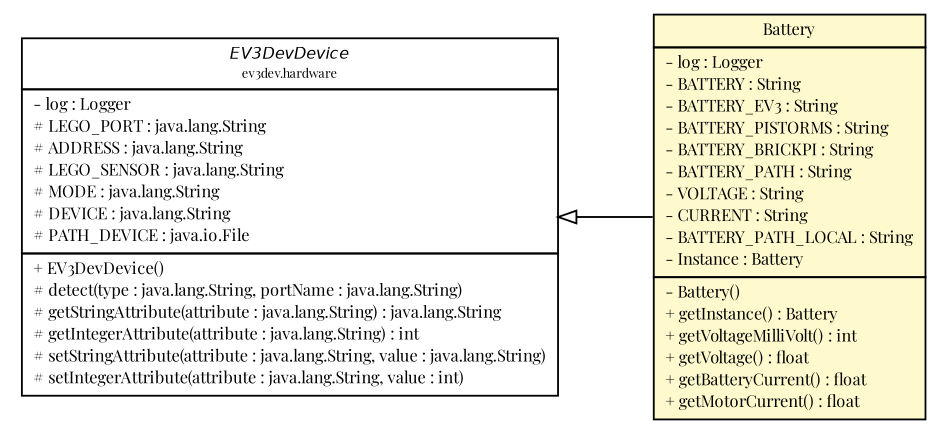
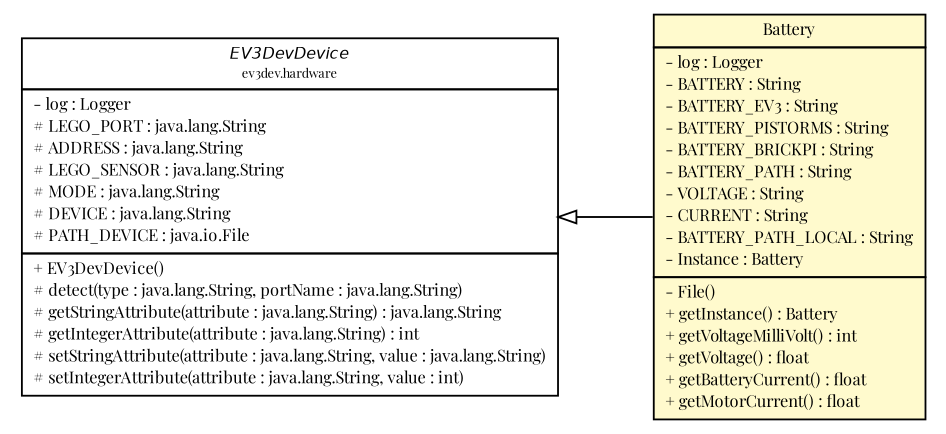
node "Battery": text "- Battery()" -> "- File()"
